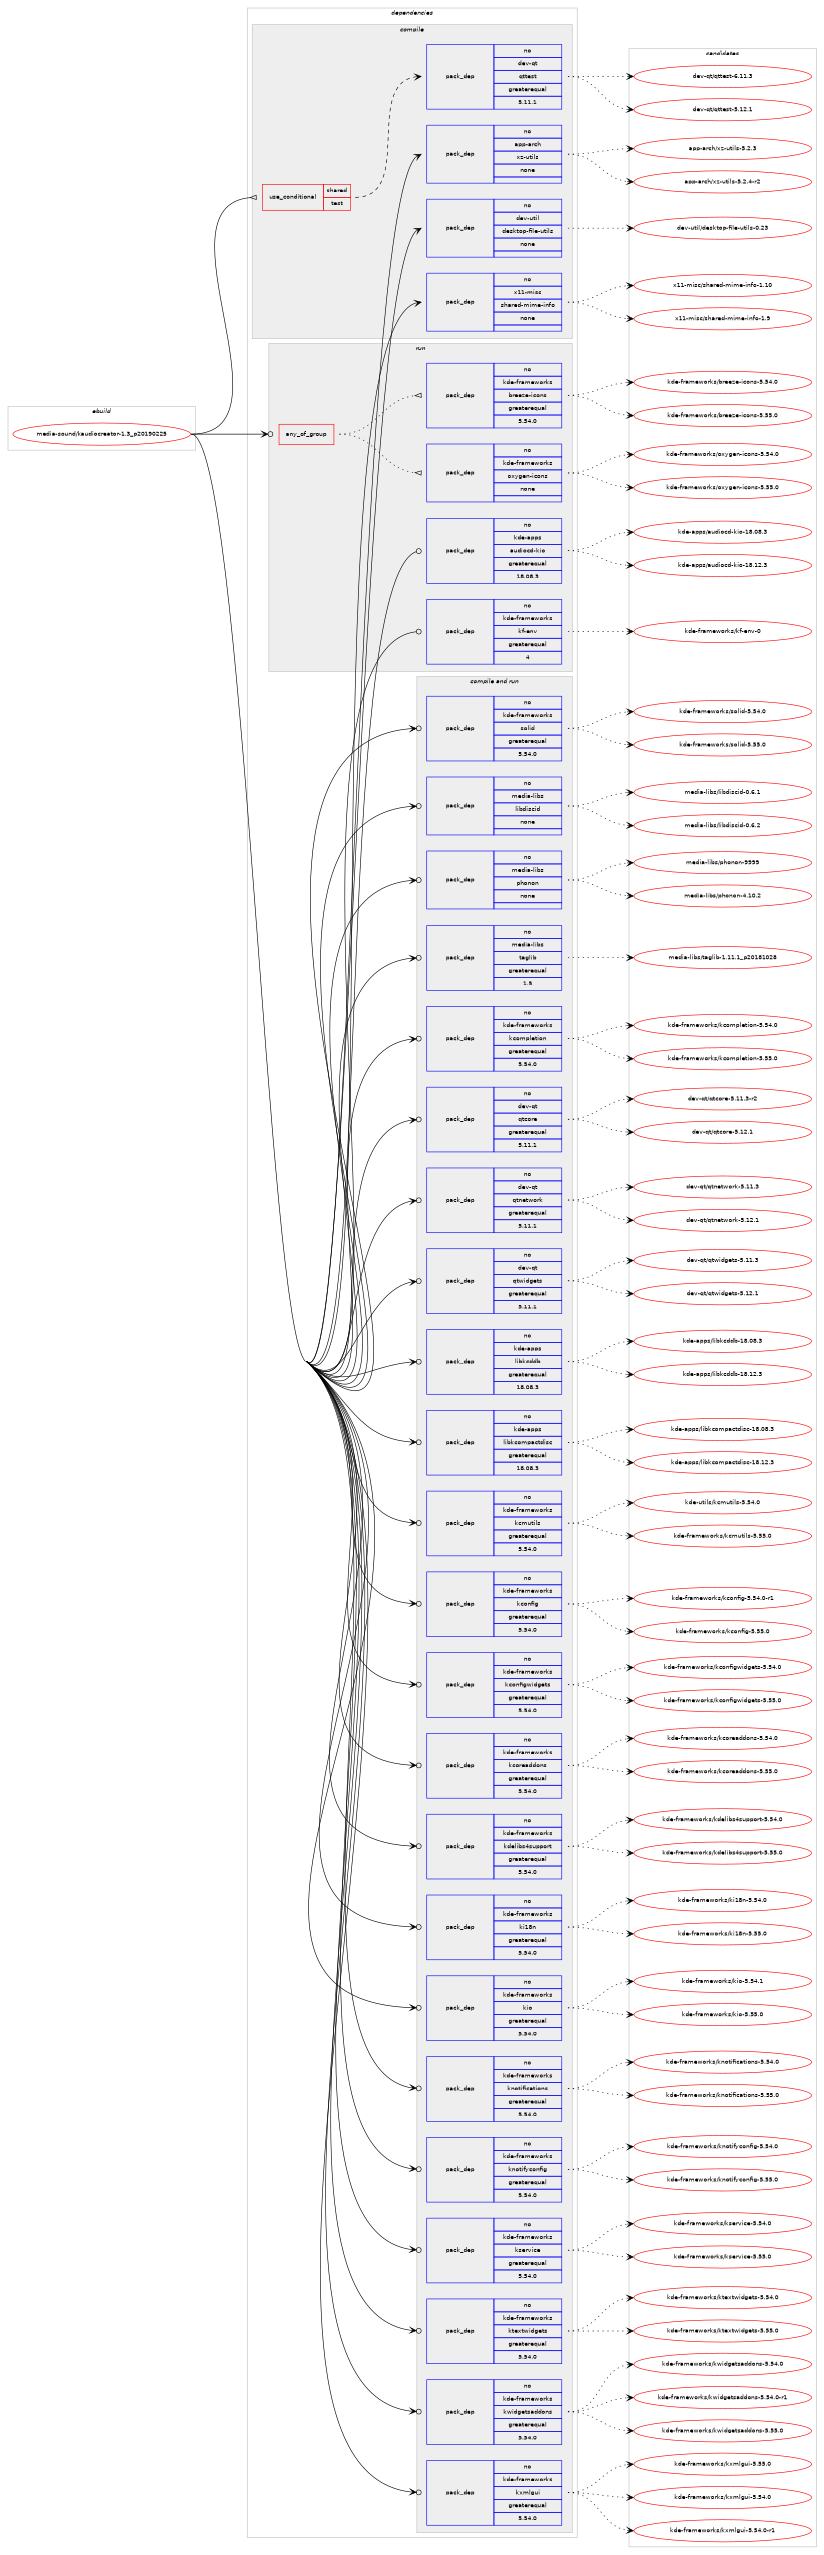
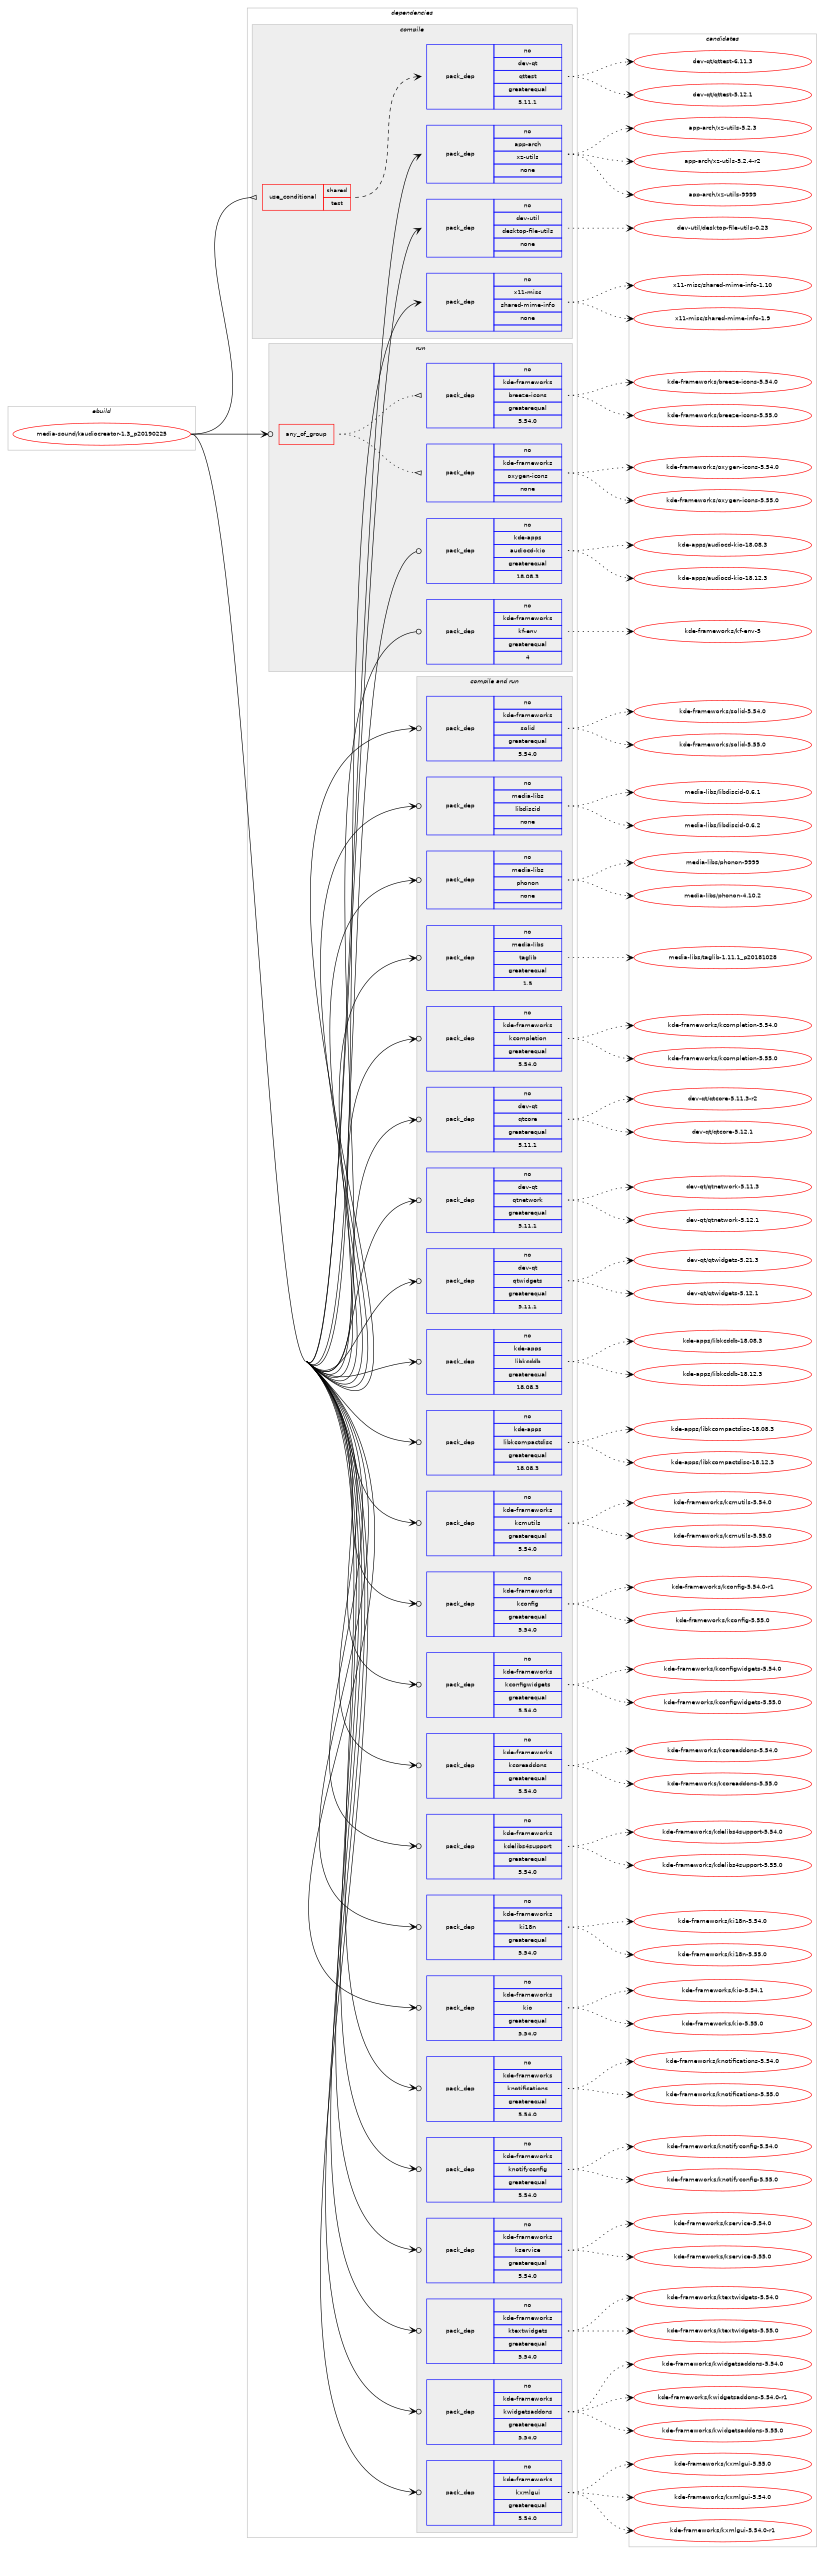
node "app-arch/xz-utils-9999": added
node "kde-frameworks/kf-env-0": label "kde-frameworks/kf-env-0" -> "kde-frameworks/kf-env-5"
node "dev-qt/qtwidgets-5.11.3": label "dev-qt/qtwidgets-5.11.3" -> "dev-qt/qtwidgets-5.21.3"
node "kde-utils/kcmutils-5.54.0": label "kde-utils/kcmutils-5.54.0" -> "kde-frameworks/kcmutils-5.54.0"
